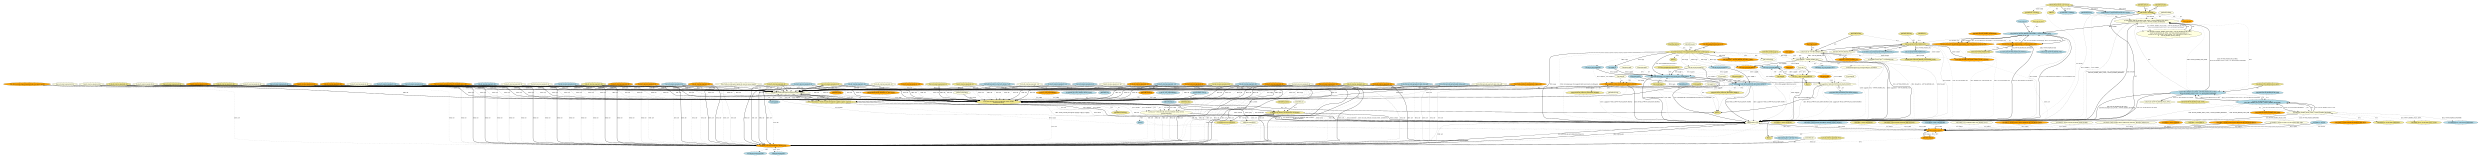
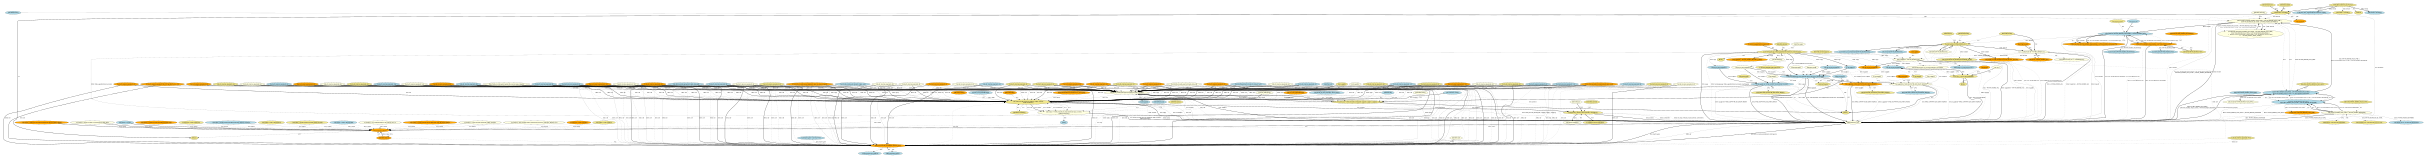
edge "(MethodParameterIn,u32 *bmval)" -> "(MethodReturn,RET)": removed, label "DDG: bmval"
